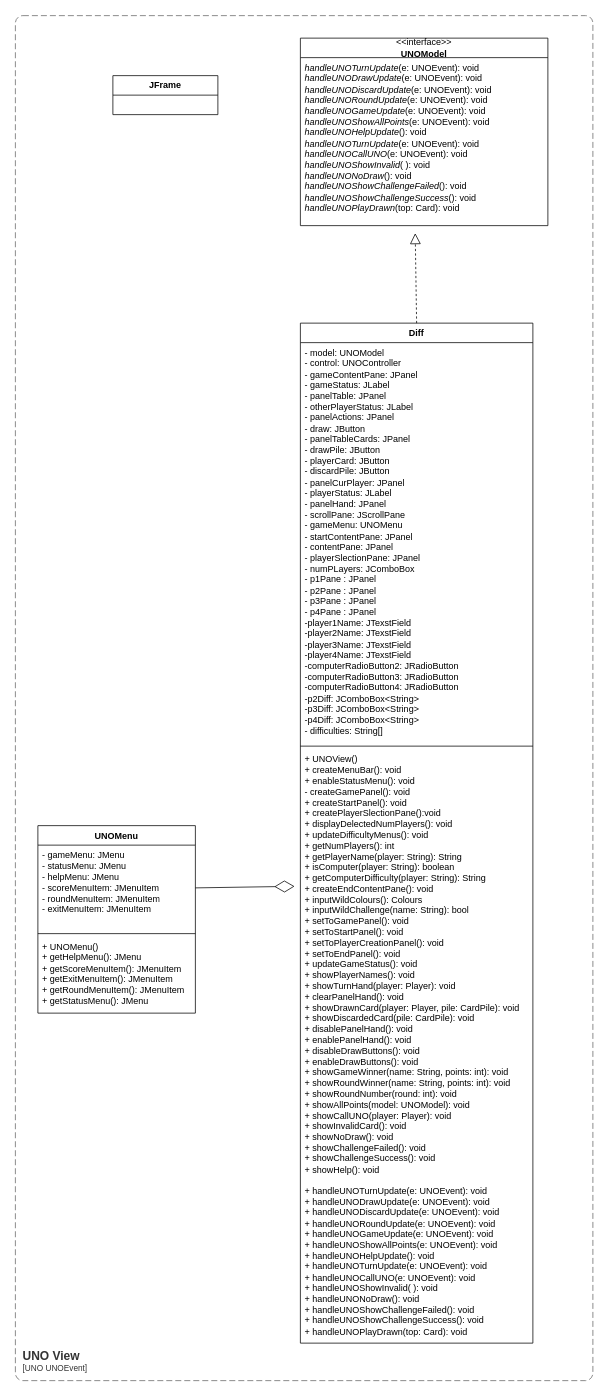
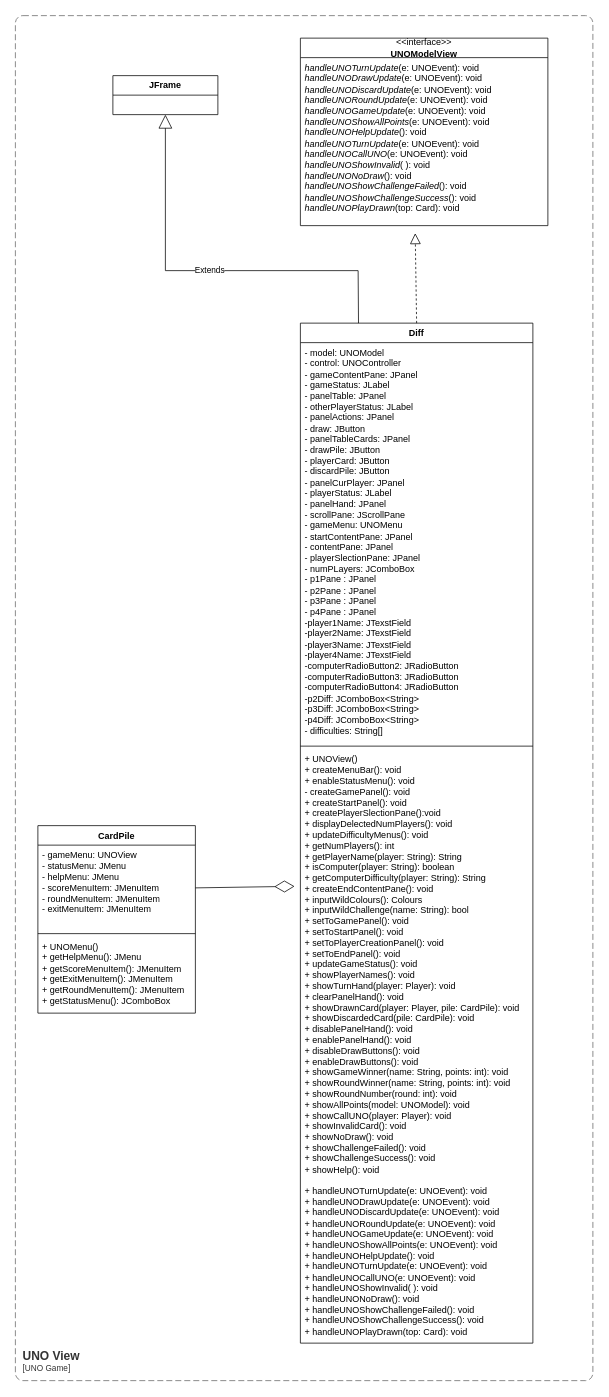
node "<<interface>> UNOModel": label "<<interface>> UNOModel" -> "<<interface>> UNOModelView"
edge "Diff" -> "JFrame": added, label "Extends"
node "UNOMenu": label "UNOMenu" -> "CardPile"
node "- gameMenu: JMenu - statusMenu: JMenu - helpMenu: JMenu - scoreMenuItem: JMenuItem - roundMenuItem: JMenuItem - exitMenuItem: JMenuItem": label "- gameMenu: JMenu - statusMenu: JMenu - helpMenu: JMenu - scoreMenuItem: JMenuItem - roundMenuItem: JMenuItem - exitMenuItem: JMenuItem" -> "- gameMenu: UNOView - statusMenu: JMenu - helpMenu: JMenu - scoreMenuItem: JMenuItem - roundMenuItem: JMenuItem - exitMenuItem: JMenuItem"
node "+ UNOMenu() + getHelpMenu(): JMenu + getScoreMenuItem(): JMenuItem + getExitMenuItem(): JMenuItem + getRoundMenuItem(): JMenuItem + getStatusMenu(): JMenu": label "+ UNOMenu() + getHelpMenu(): JMenu + getScoreMenuItem(): JMenuItem + getExitMenuItem(): JMenuItem + getRoundMenuItem(): JMenuItem + getStatusMenu(): JMenu" -> "+ UNOMenu() + getHelpMenu(): JMenu + getScoreMenuItem(): JMenuItem + getExitMenuItem(): JMenuItem + getRoundMenuItem(): JMenuItem + getStatusMenu(): JComboBox"
node "UNO View [UNO UNOEvent]": label "UNO View [UNO UNOEvent]" -> "UNO View [UNO Game]"
